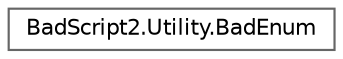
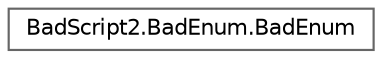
node "BadScript2.Utility.BadEnum": label "BadScript2.Utility.BadEnum" -> "BadScript2.BadEnum.BadEnum"
